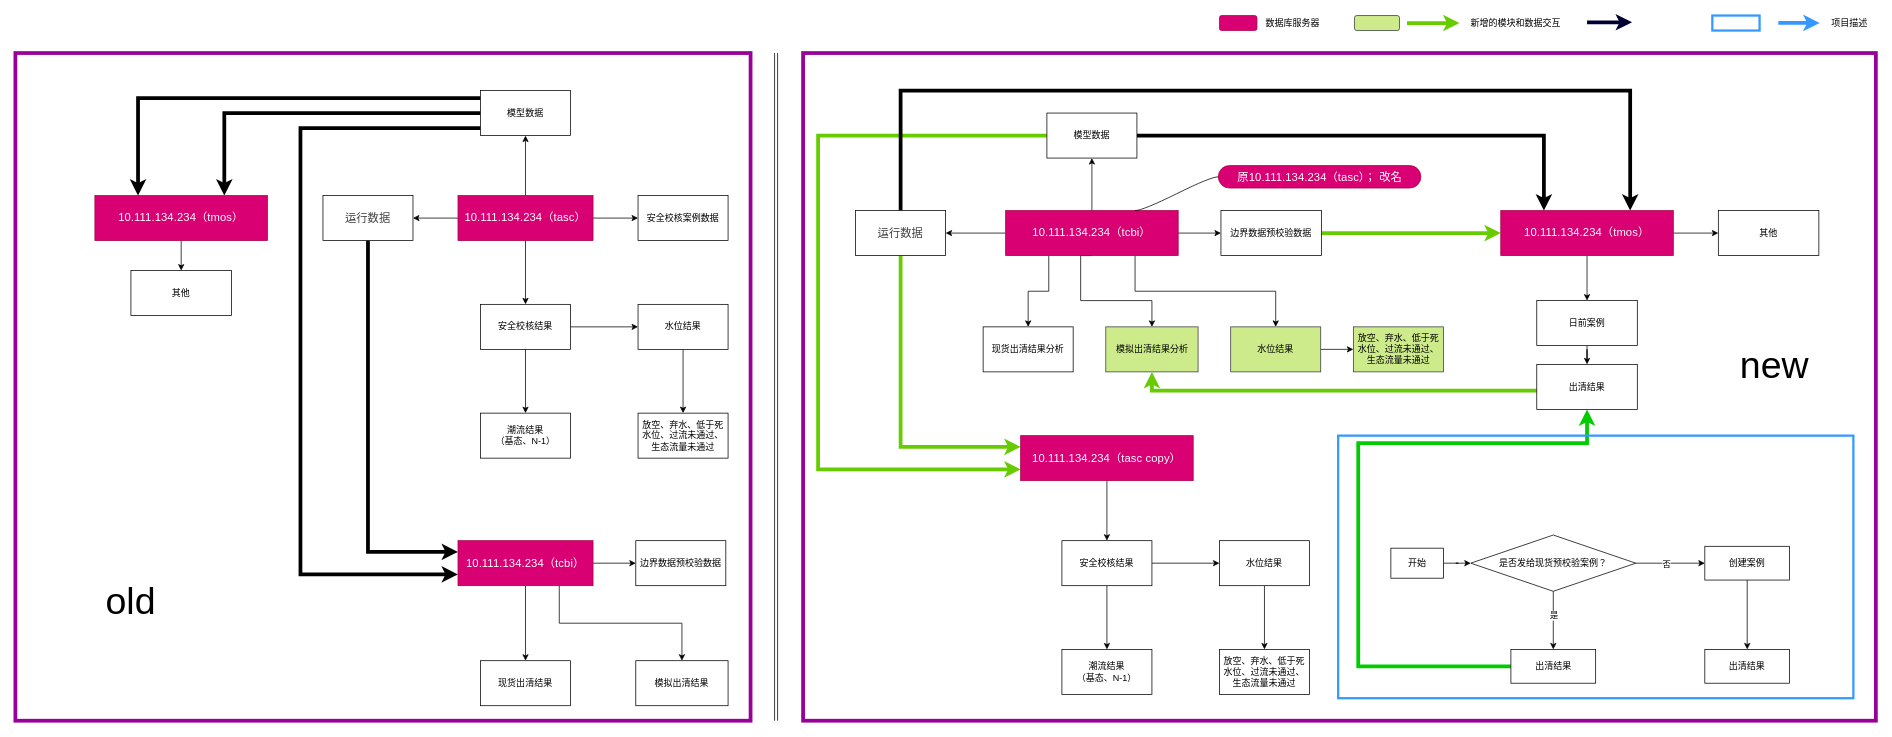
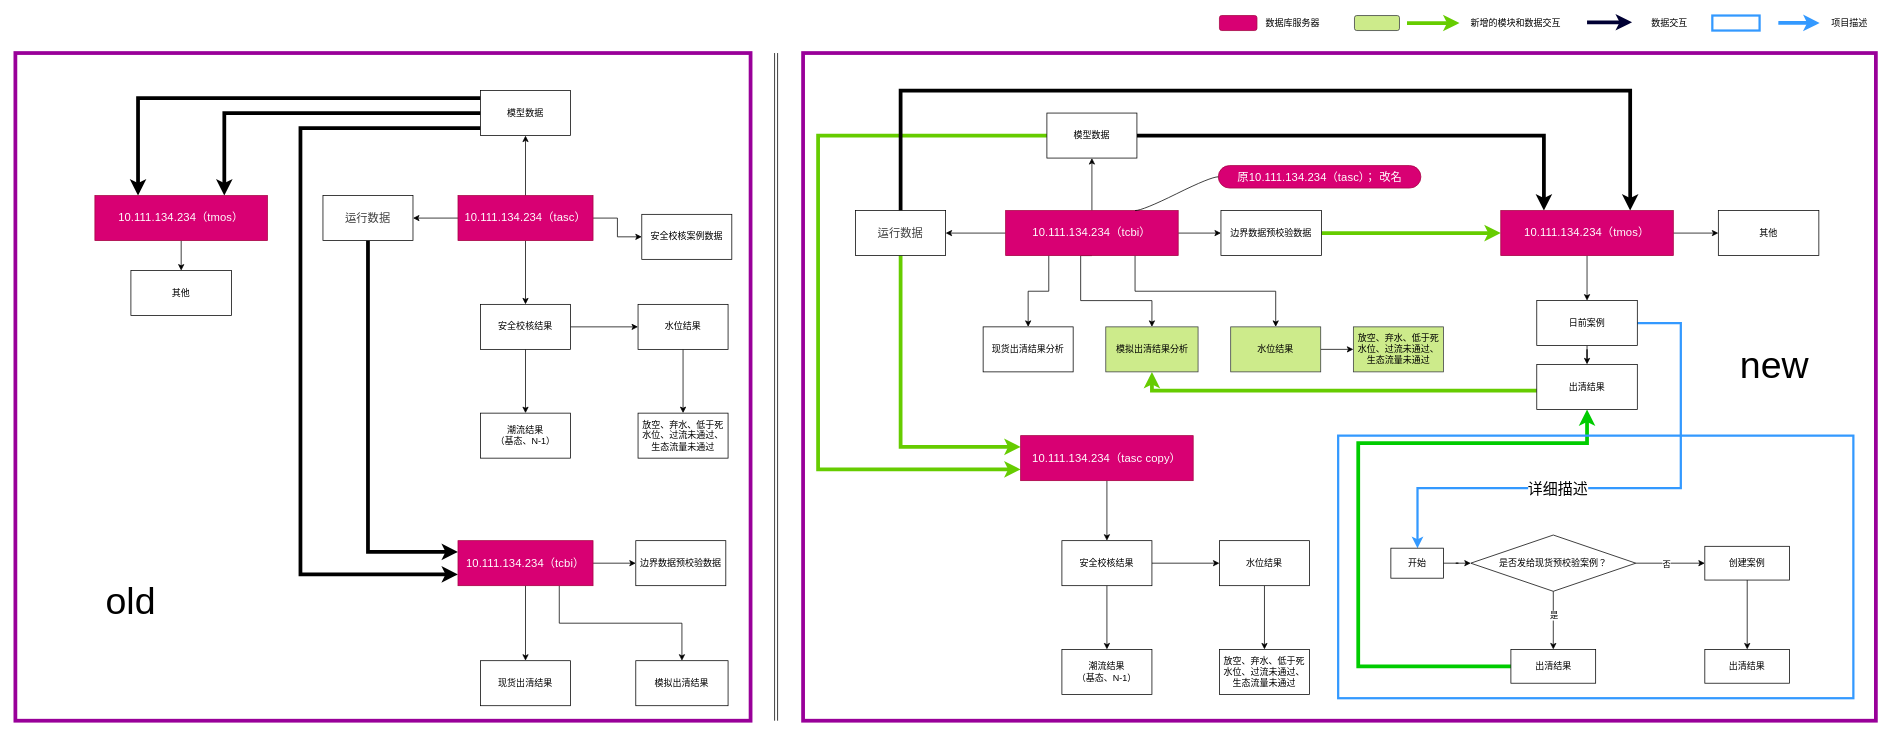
node "数据交互": added
node "安全校核案例数据": moved (683, 218) -> (687, 237)
edge "日前案例" -> "开始": added, label "详细描述"
